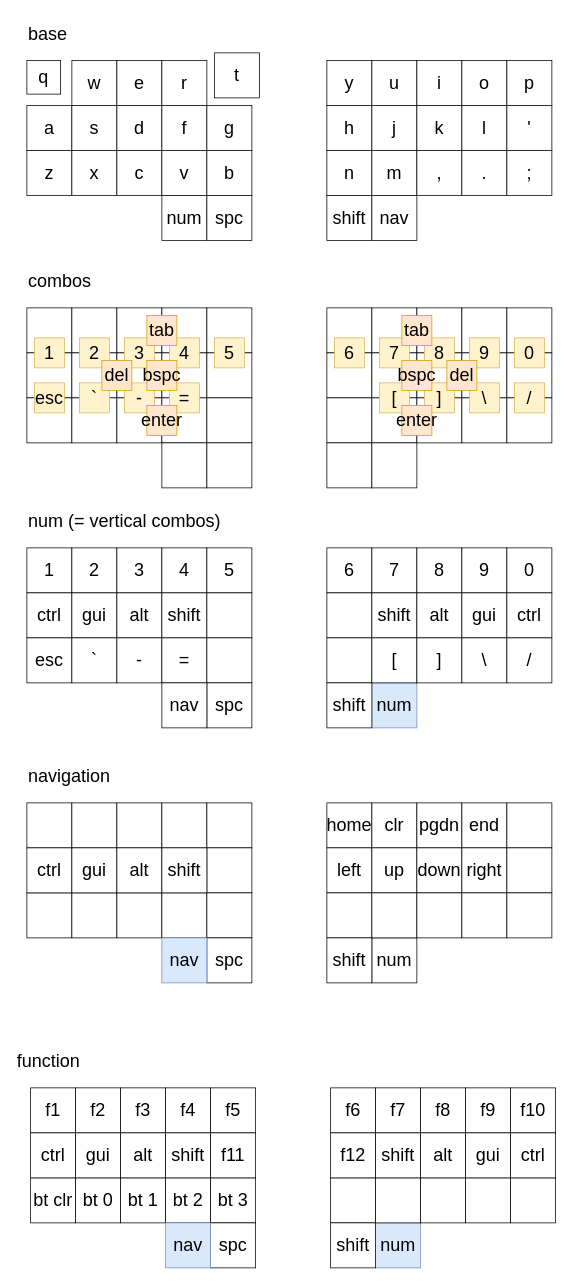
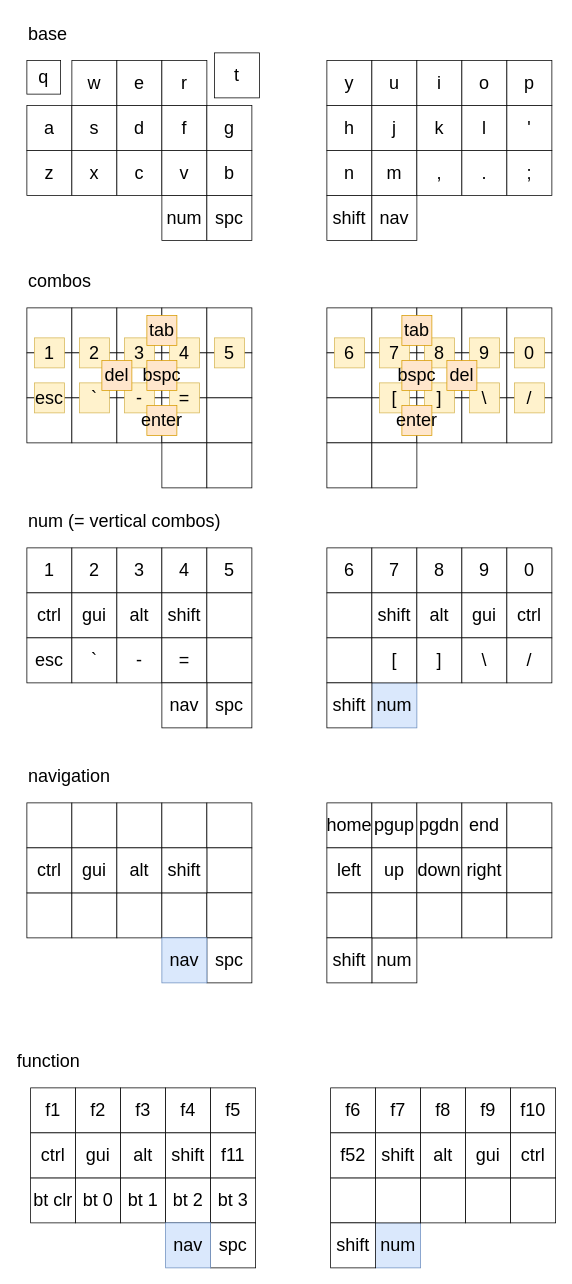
node "clr": label "clr" -> "pgup"
node "f12": label "f12" -> "f52"
